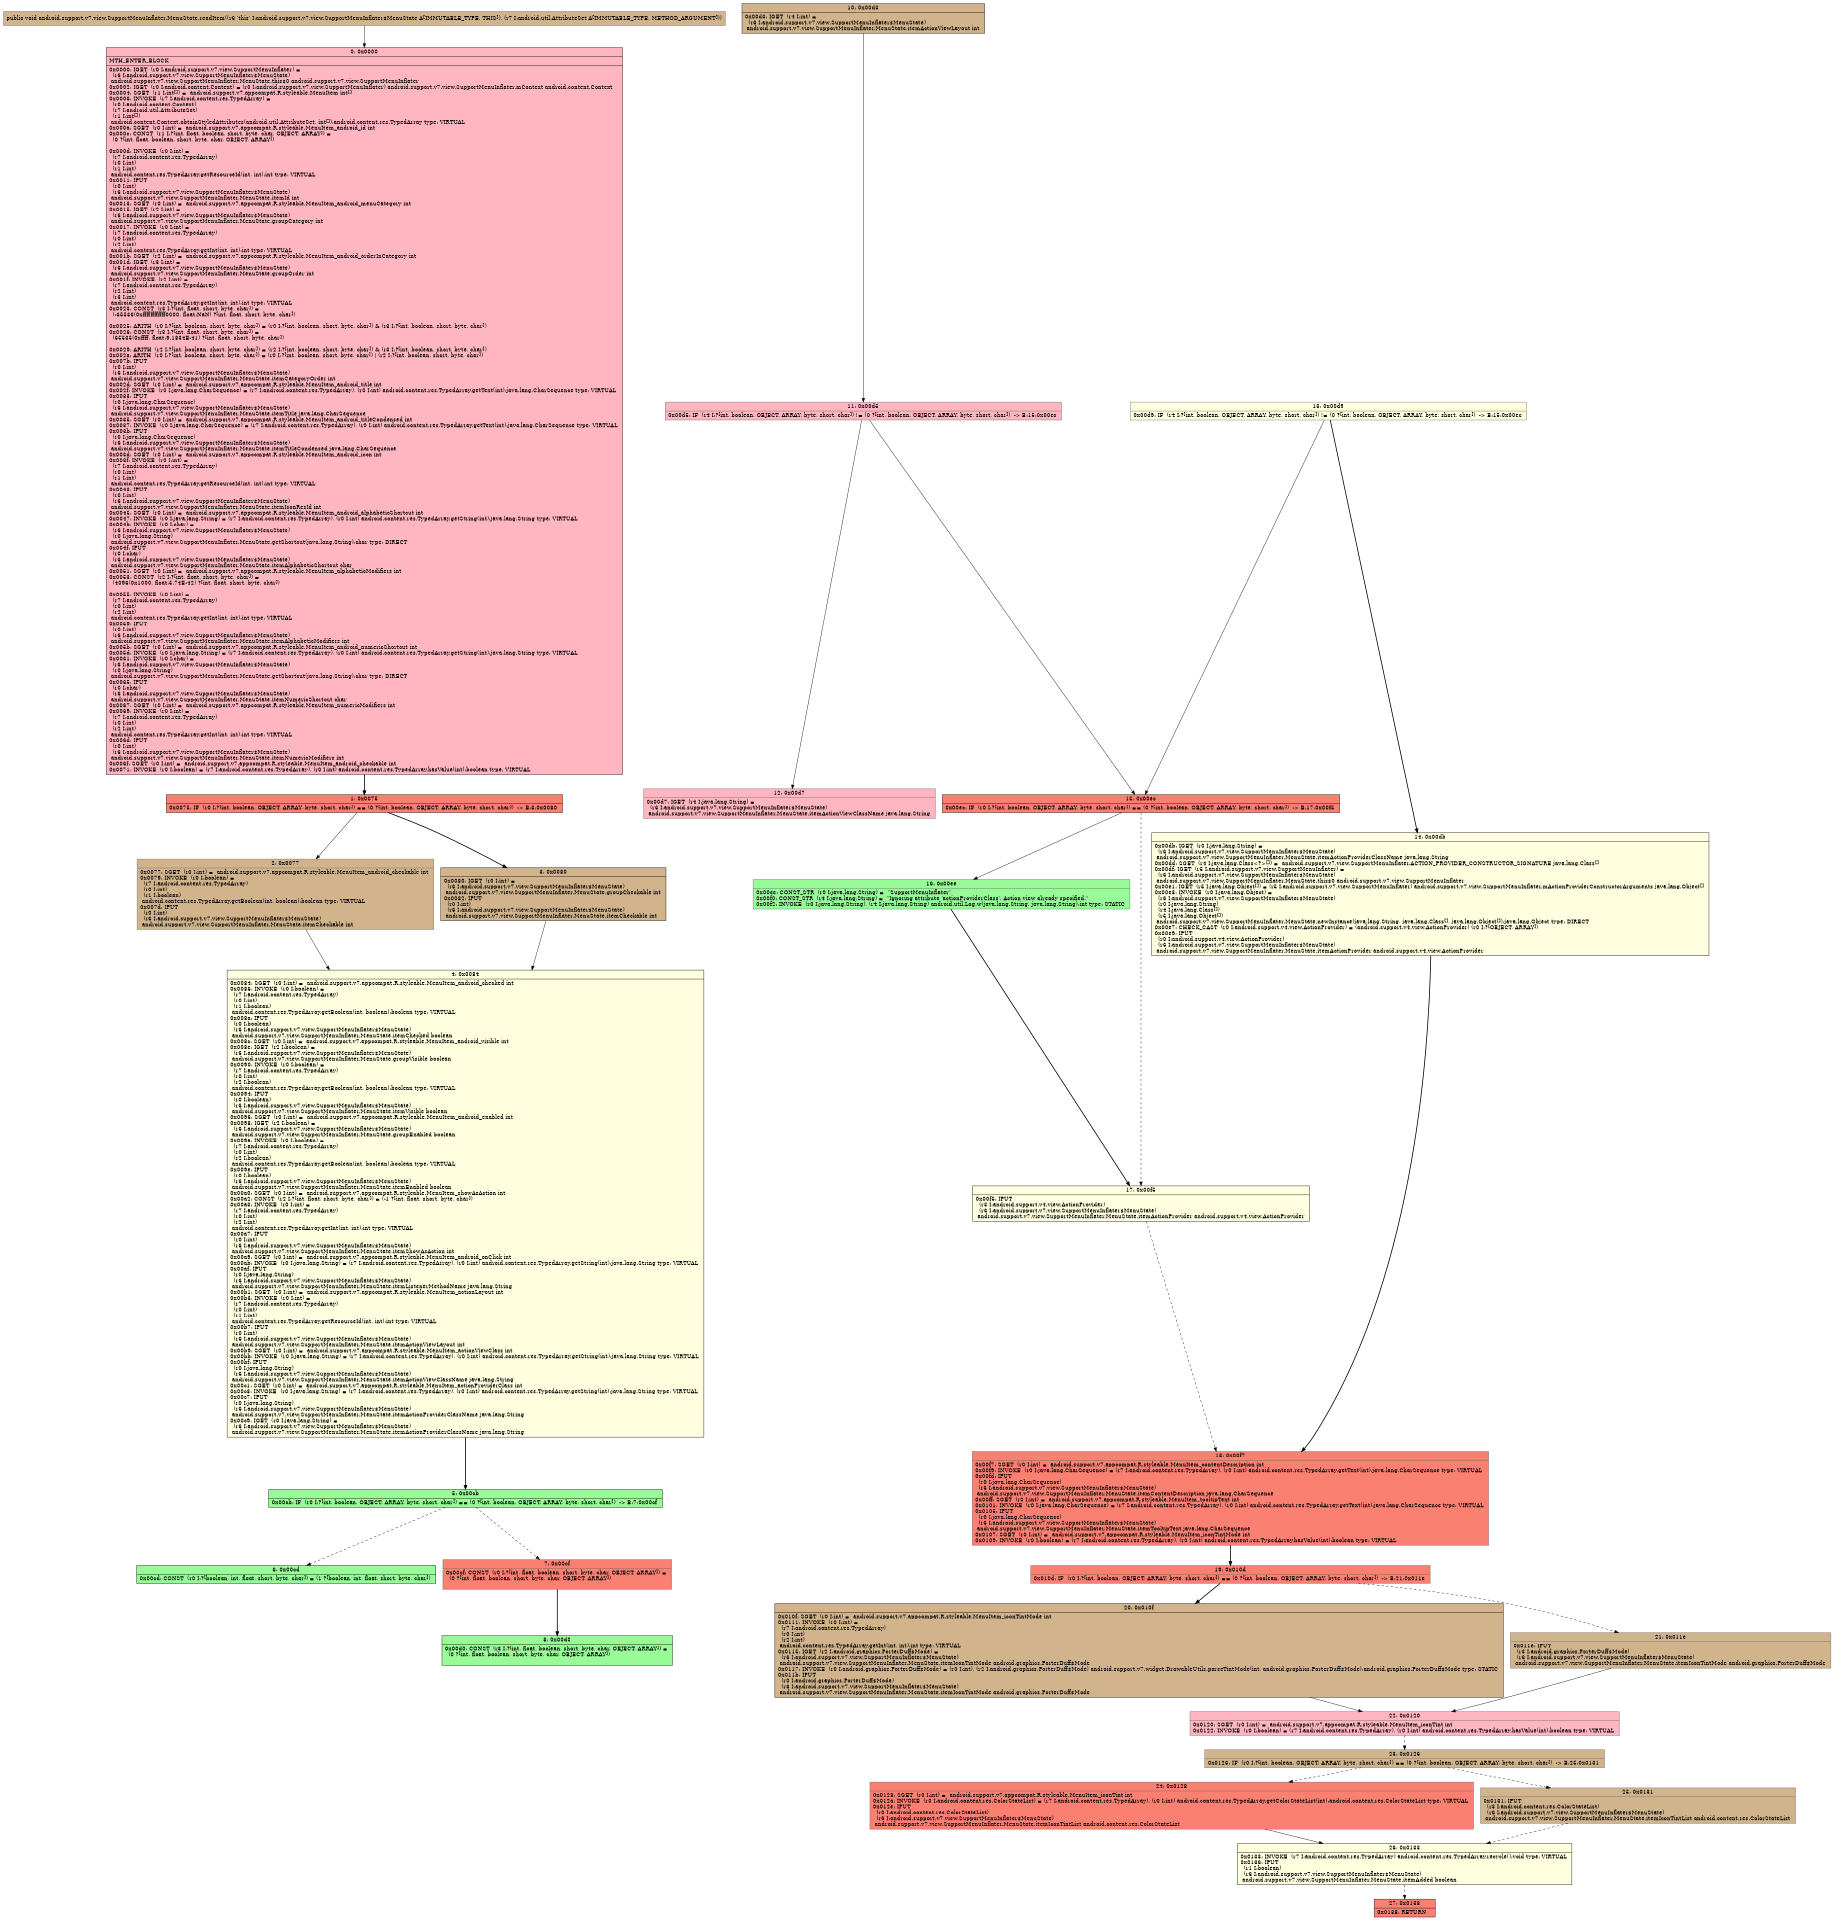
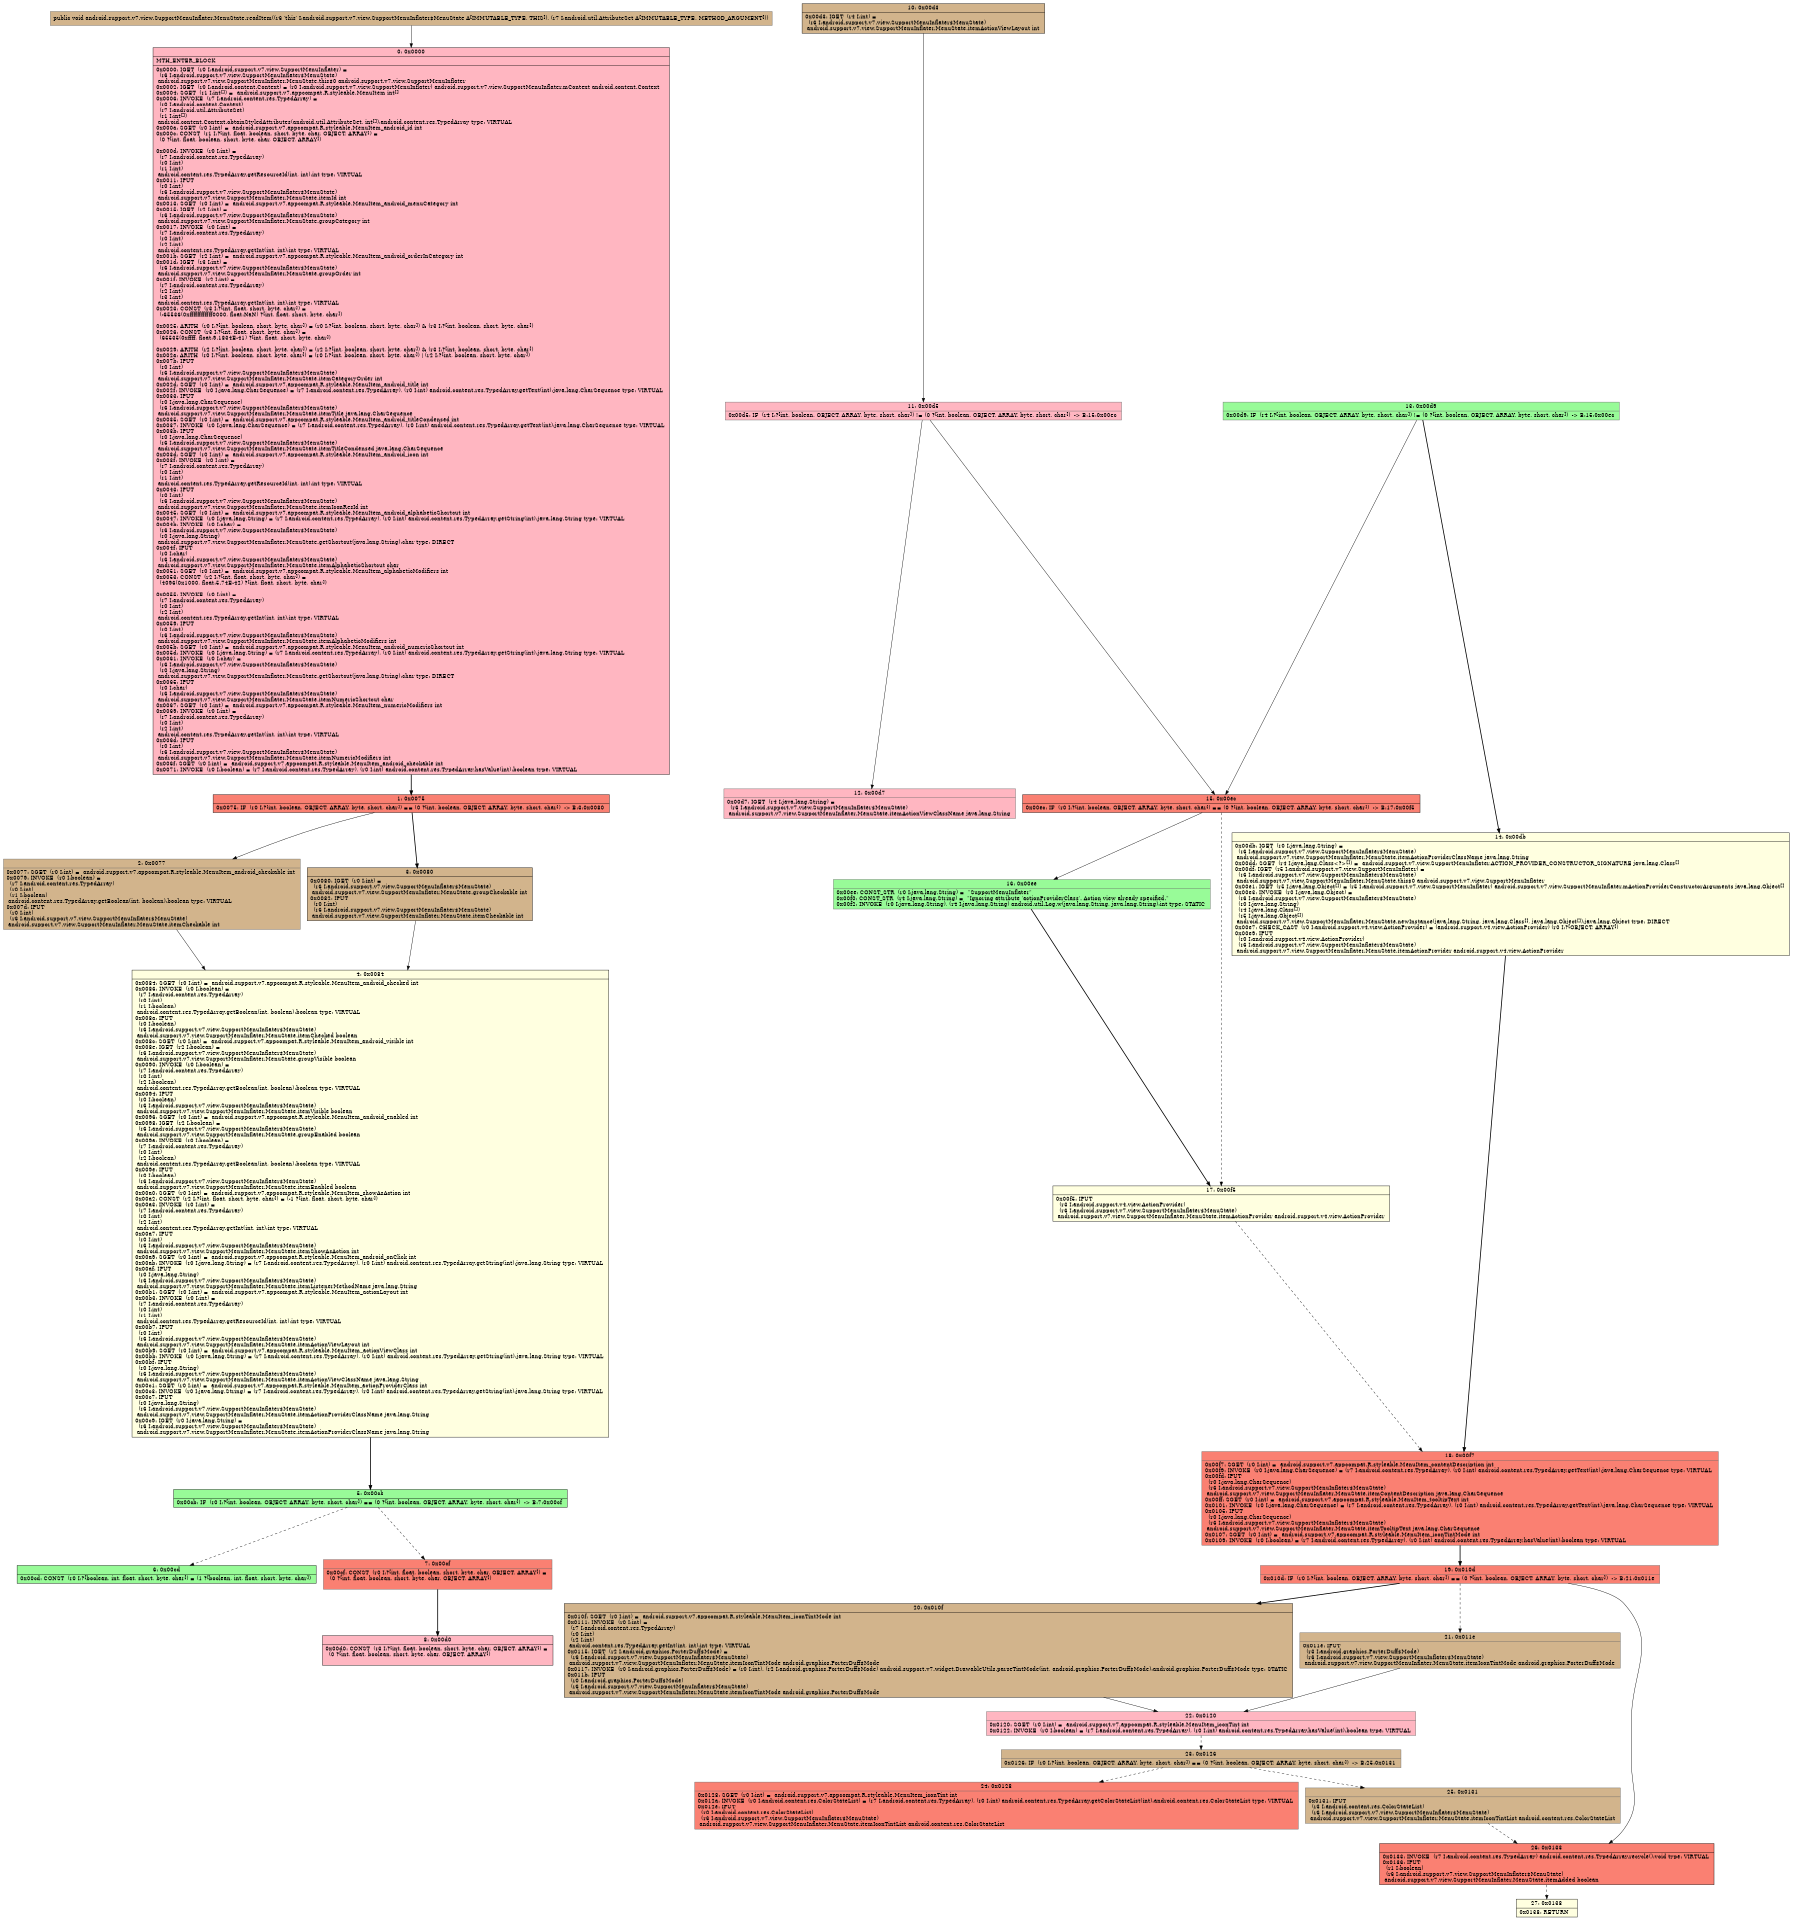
node "13: 0x00d9": fillcolor lightyellow -> palegreen
node "8: 0x00d0": fillcolor palegreen -> lightpink
edge "24: 0x0128" -> "26: 0x0133": now "19: 0x010d" -> "26: 0x0133"
node "26: 0x0133": fillcolor lightyellow -> salmon
node "27: 0x0138": fillcolor salmon -> lightyellow
